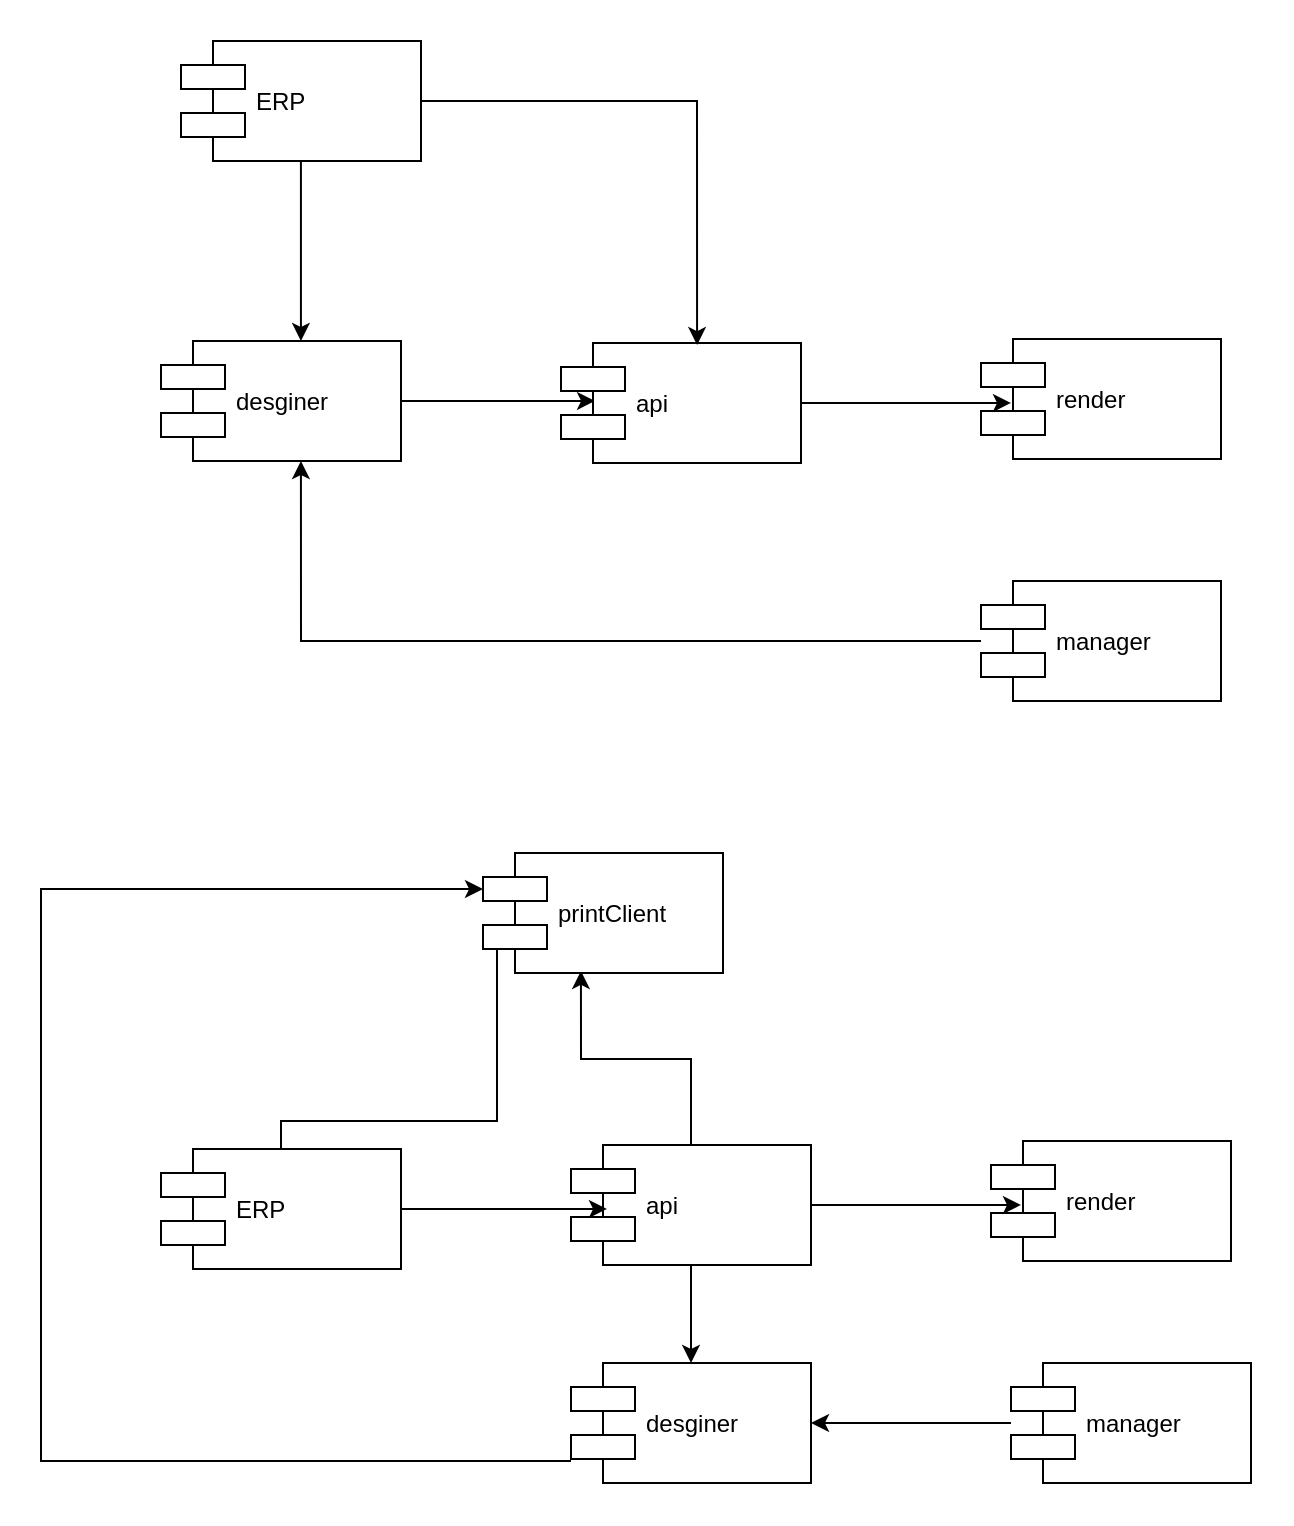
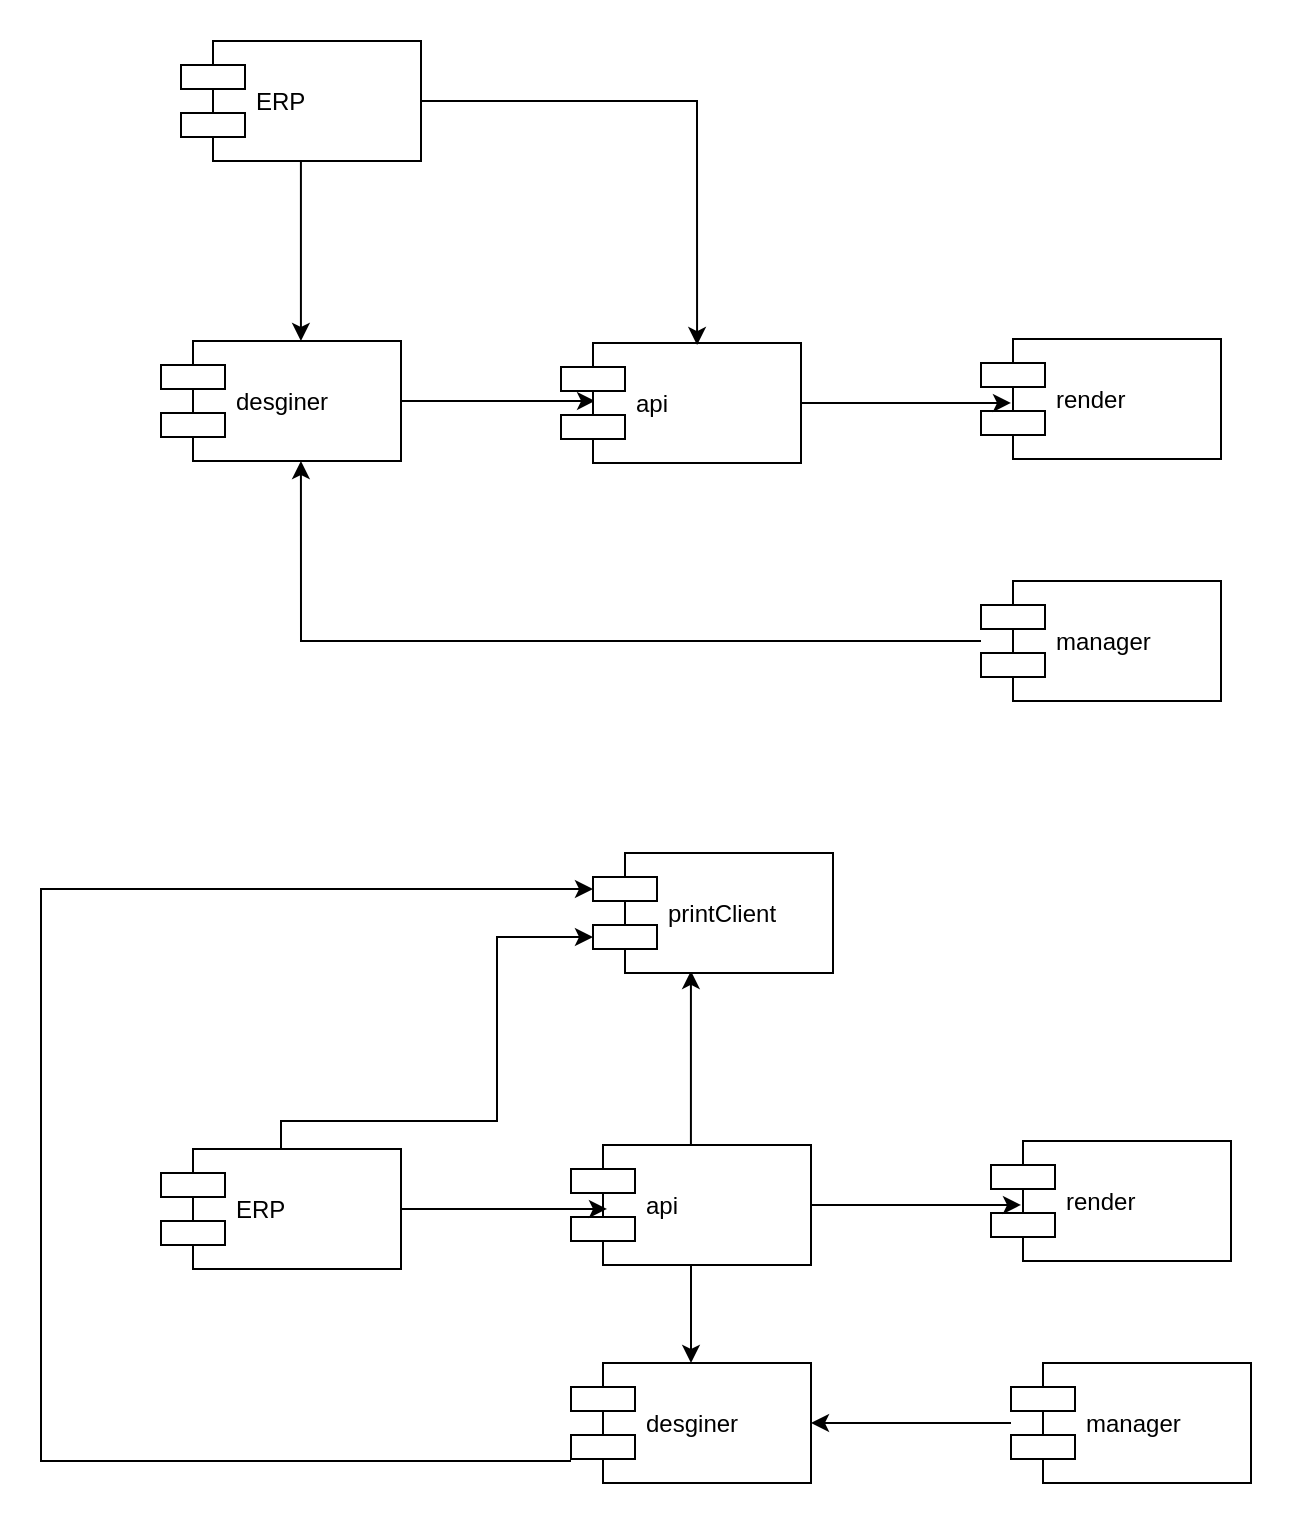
node "printClient": moved (603, 913) -> (713, 913)
